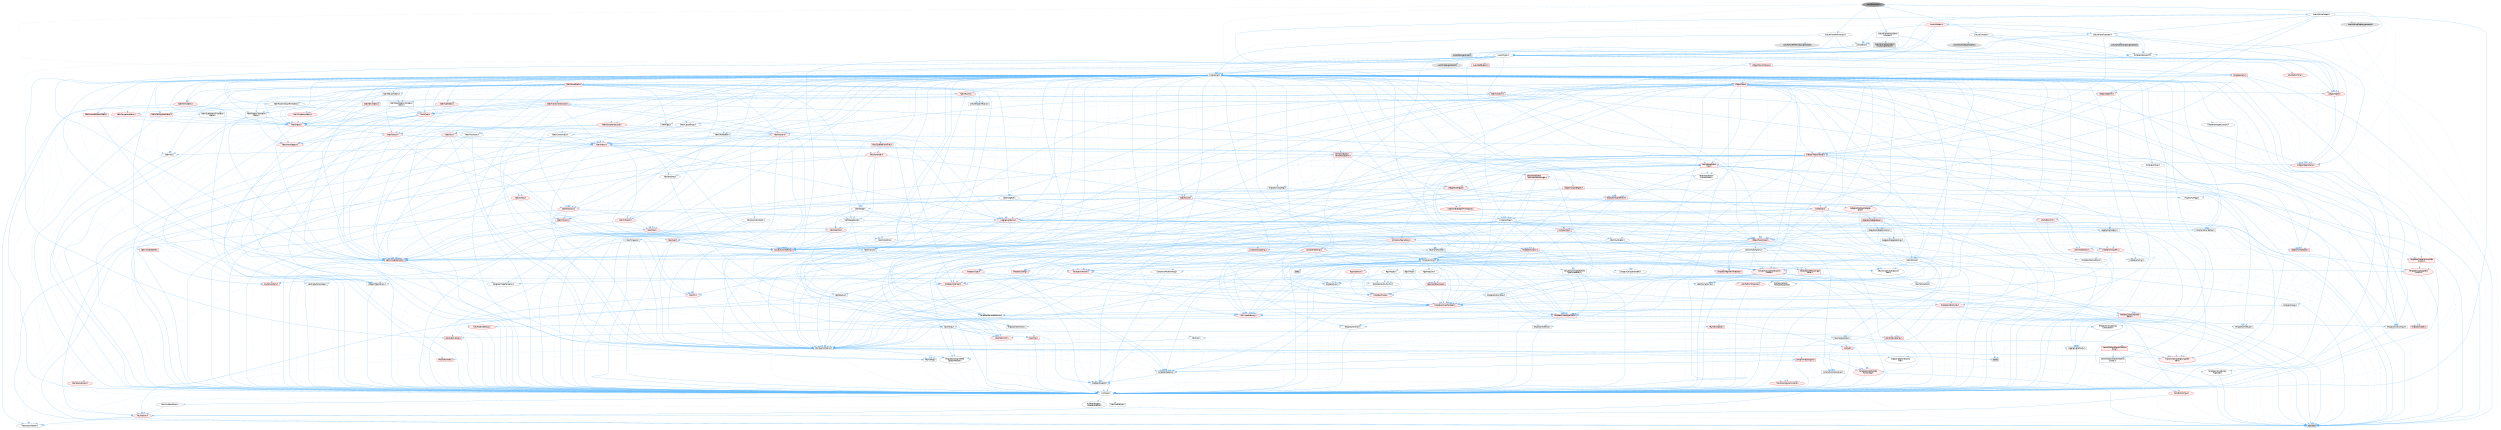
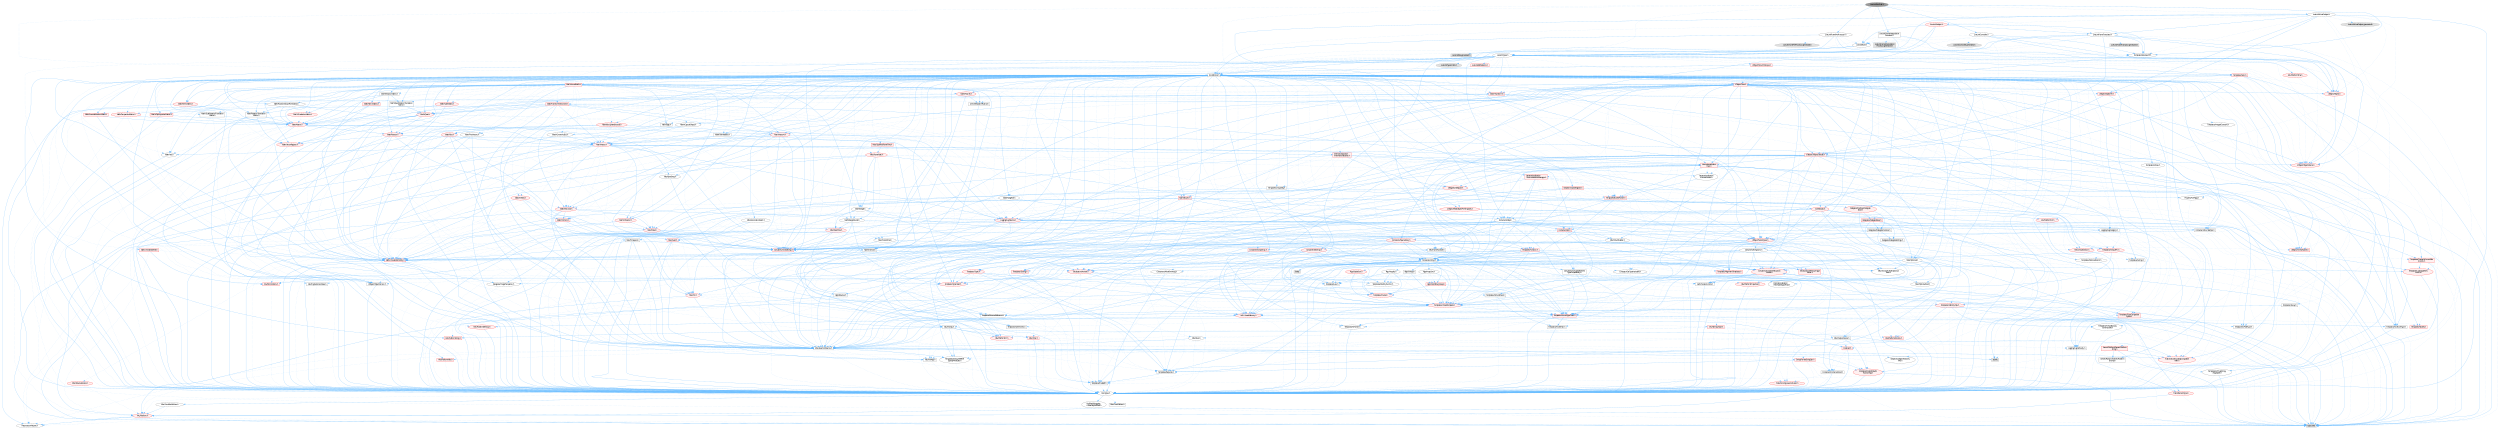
node "LiveLinkTypes.generated.h": label "LiveLinkTypes.generated.h" -> "LiveLinkTypes.limits.h"
